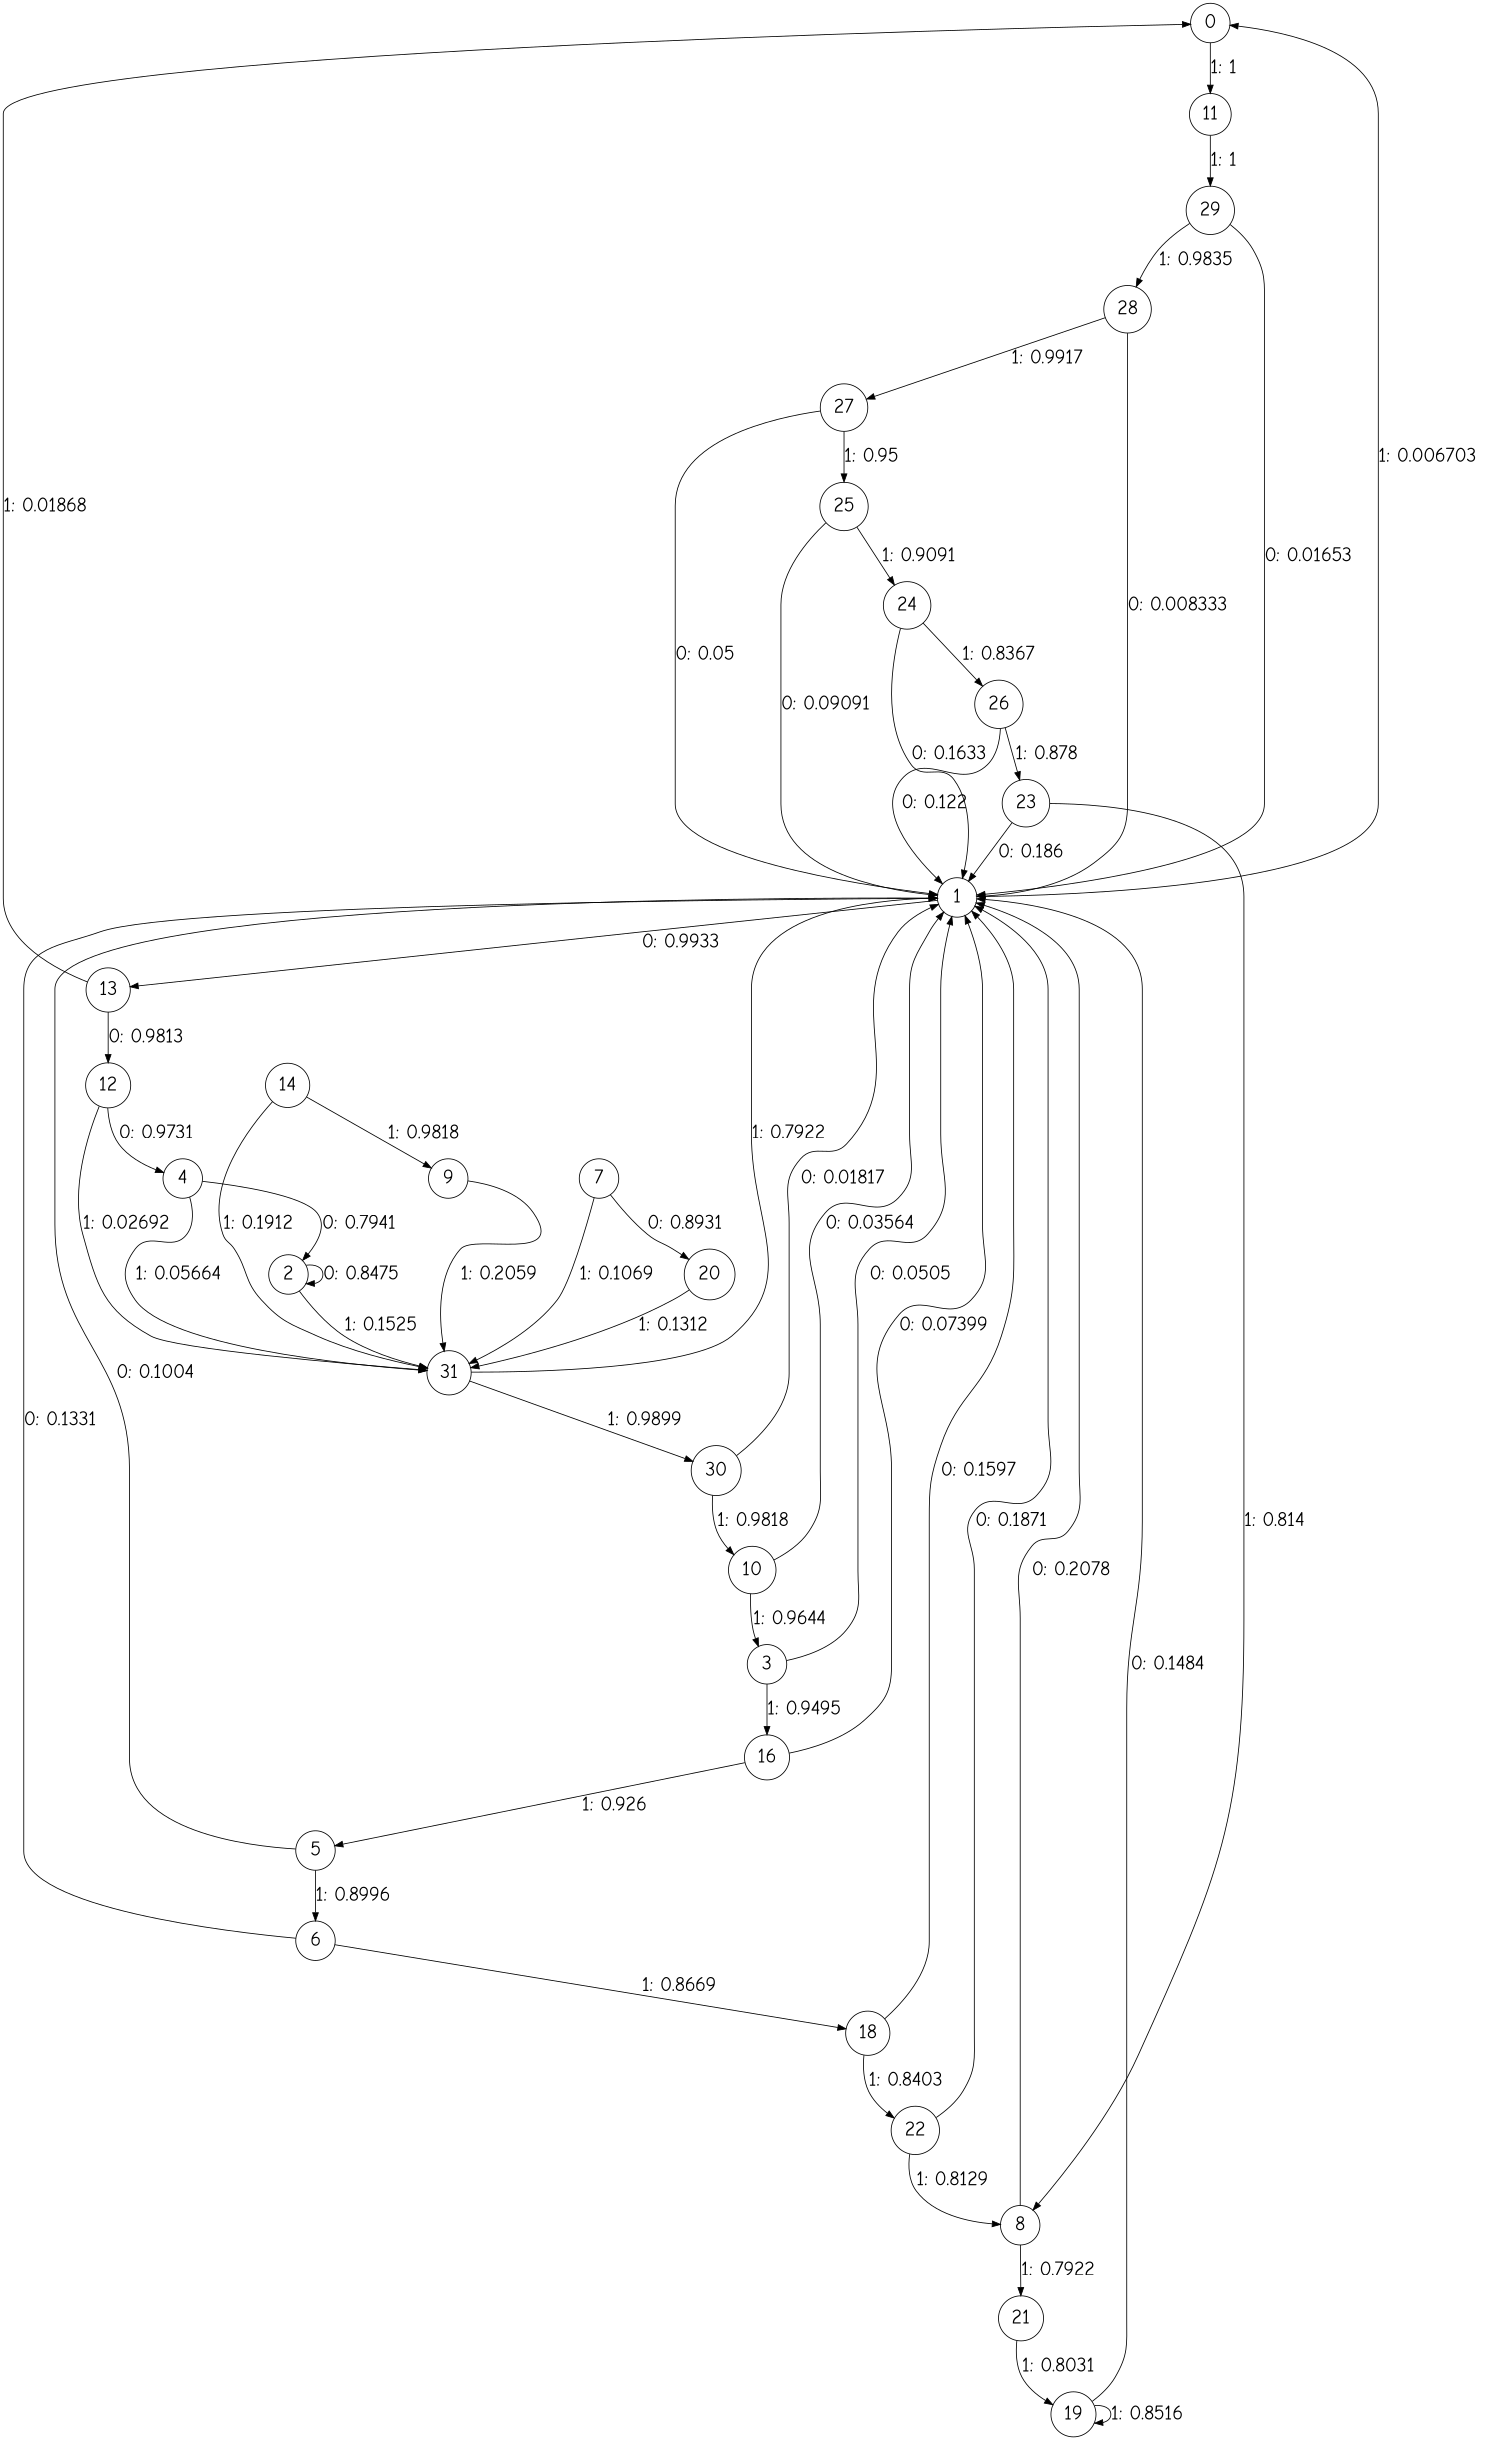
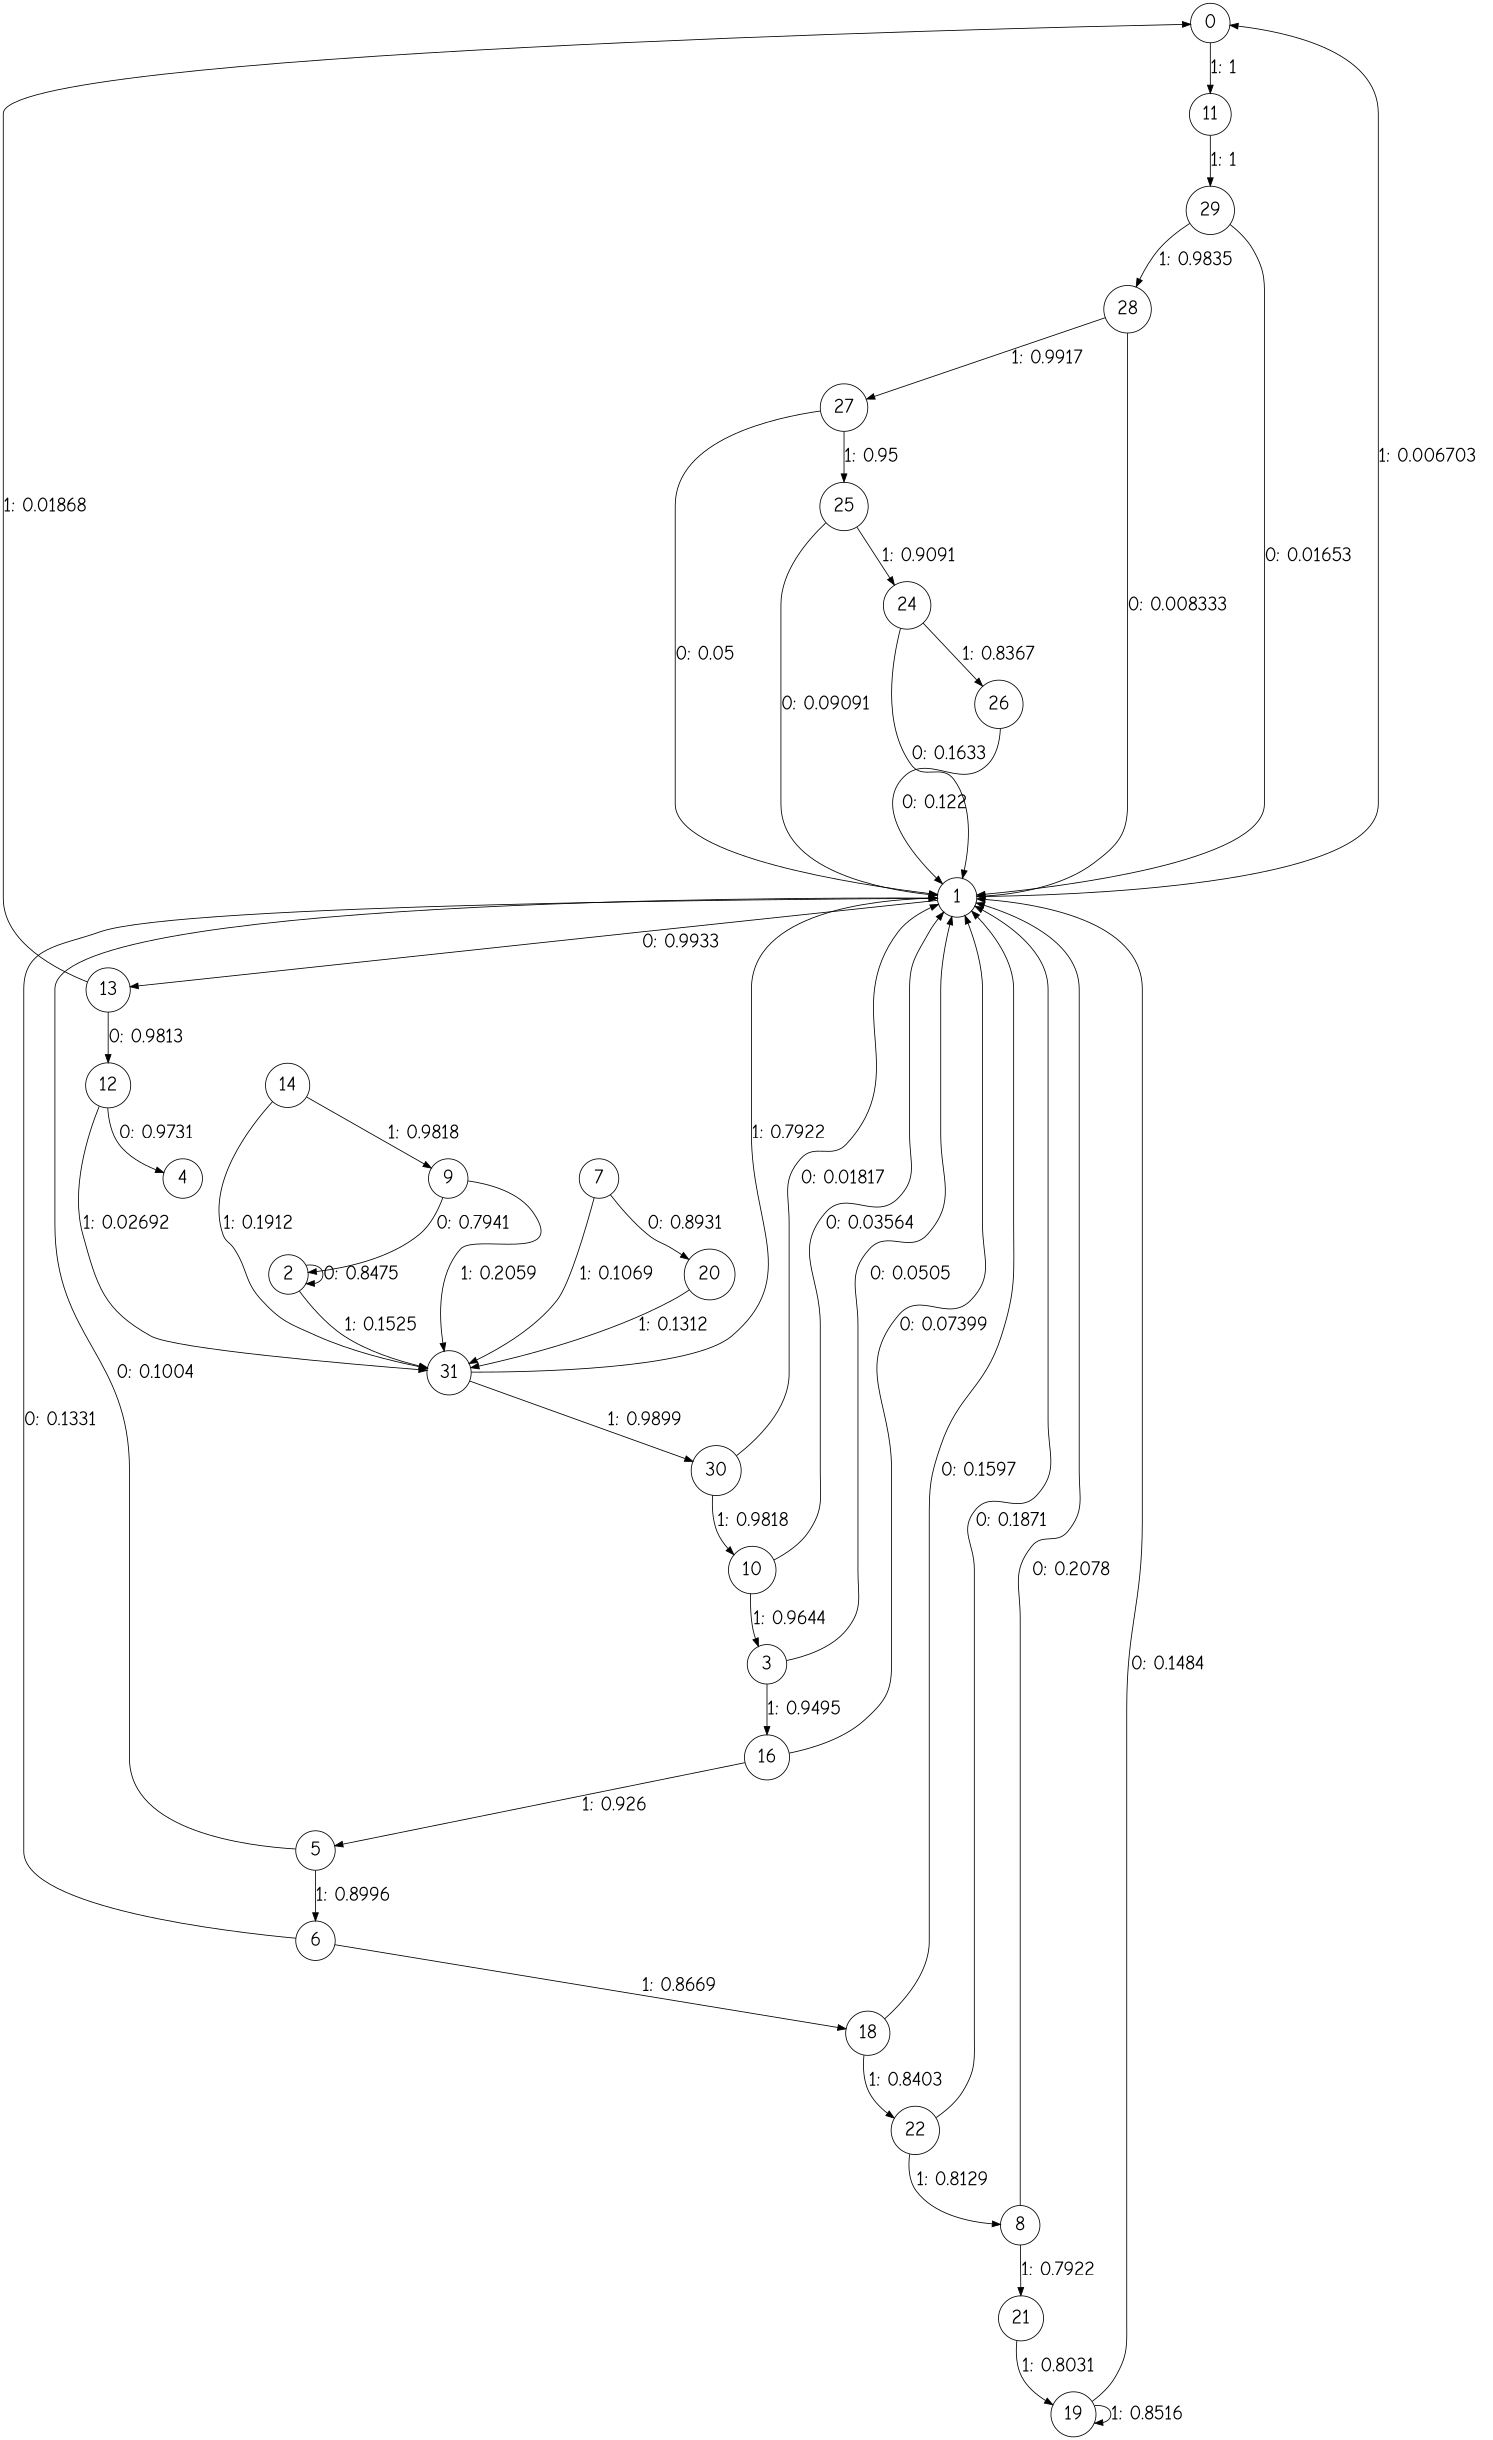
node "23": removed
edge "4" -> "2": now "9" -> "2"
edge "4" -> "31": removed, label "1: 0.05664"
